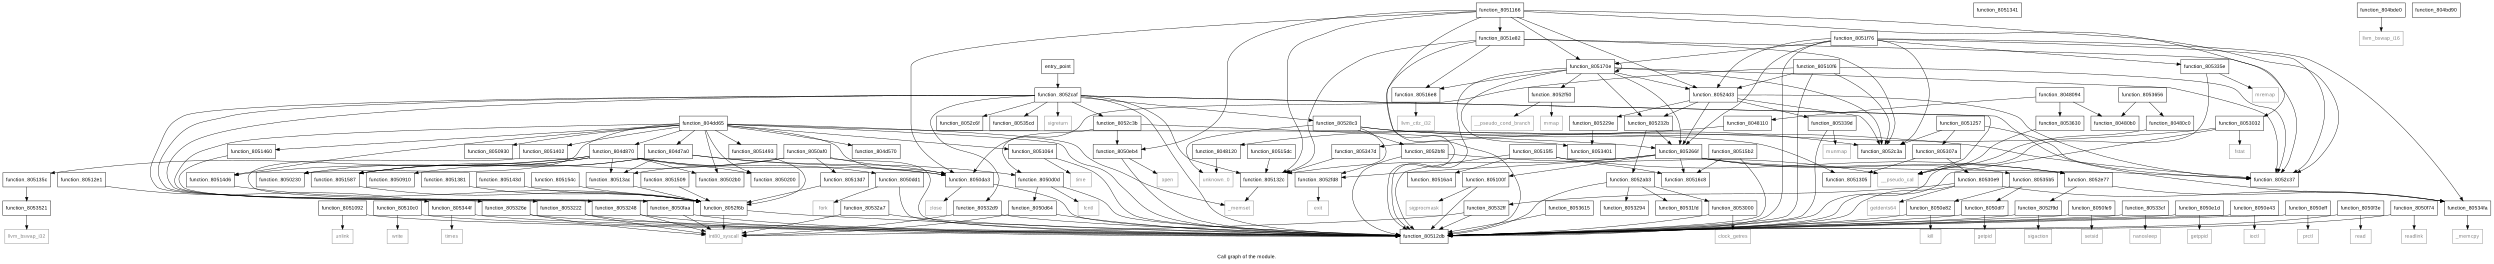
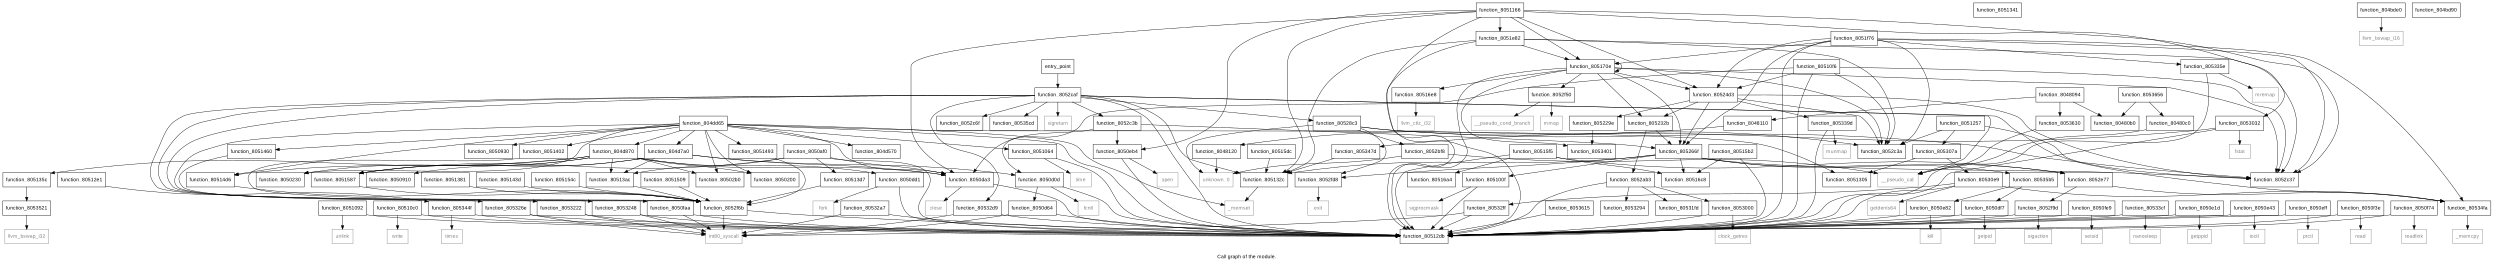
edge "function_8051e82" -> "function_80516e8": now "function_8051e82" -> "function_805170e"
edge "function_8052bf8" -> "function_80512db": now "function_8052bf8" -> "unknown_0"
